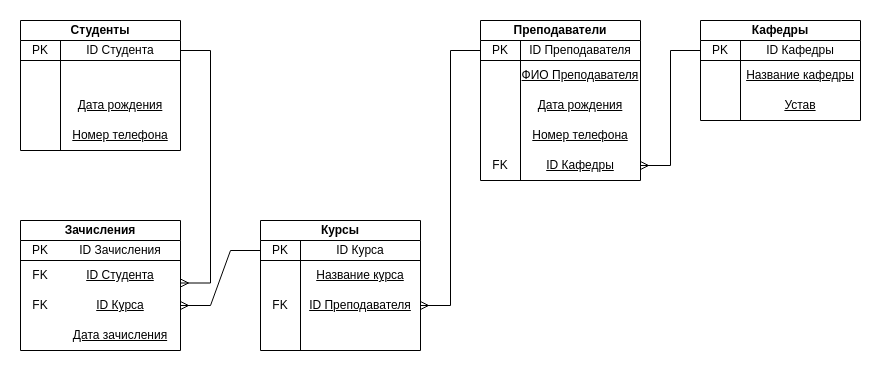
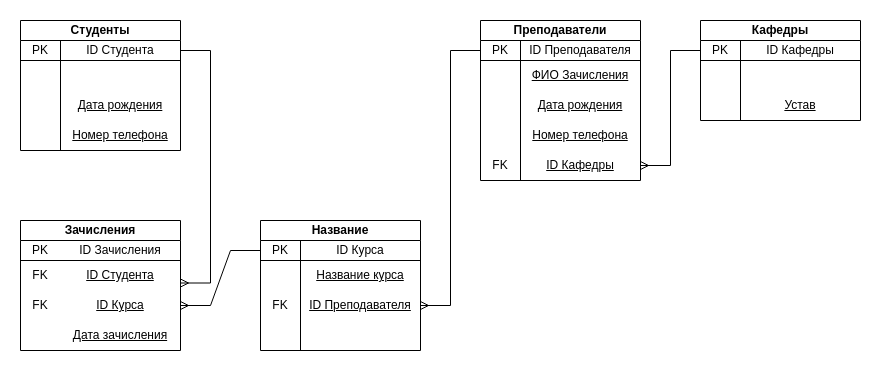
node "ФИО Преподавателя": label "ФИО Преподавателя" -> "ФИО Зачисления"
node "Название кафедры": removed
node "Курсы": label "Курсы" -> "Название"
